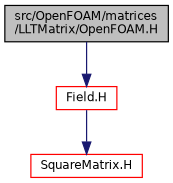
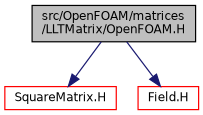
edge "Field.H" -> "SquareMatrix.H": now "src/OpenFOAM/matrices /LLTMatrix/OpenFOAM.H" -> "SquareMatrix.H"
